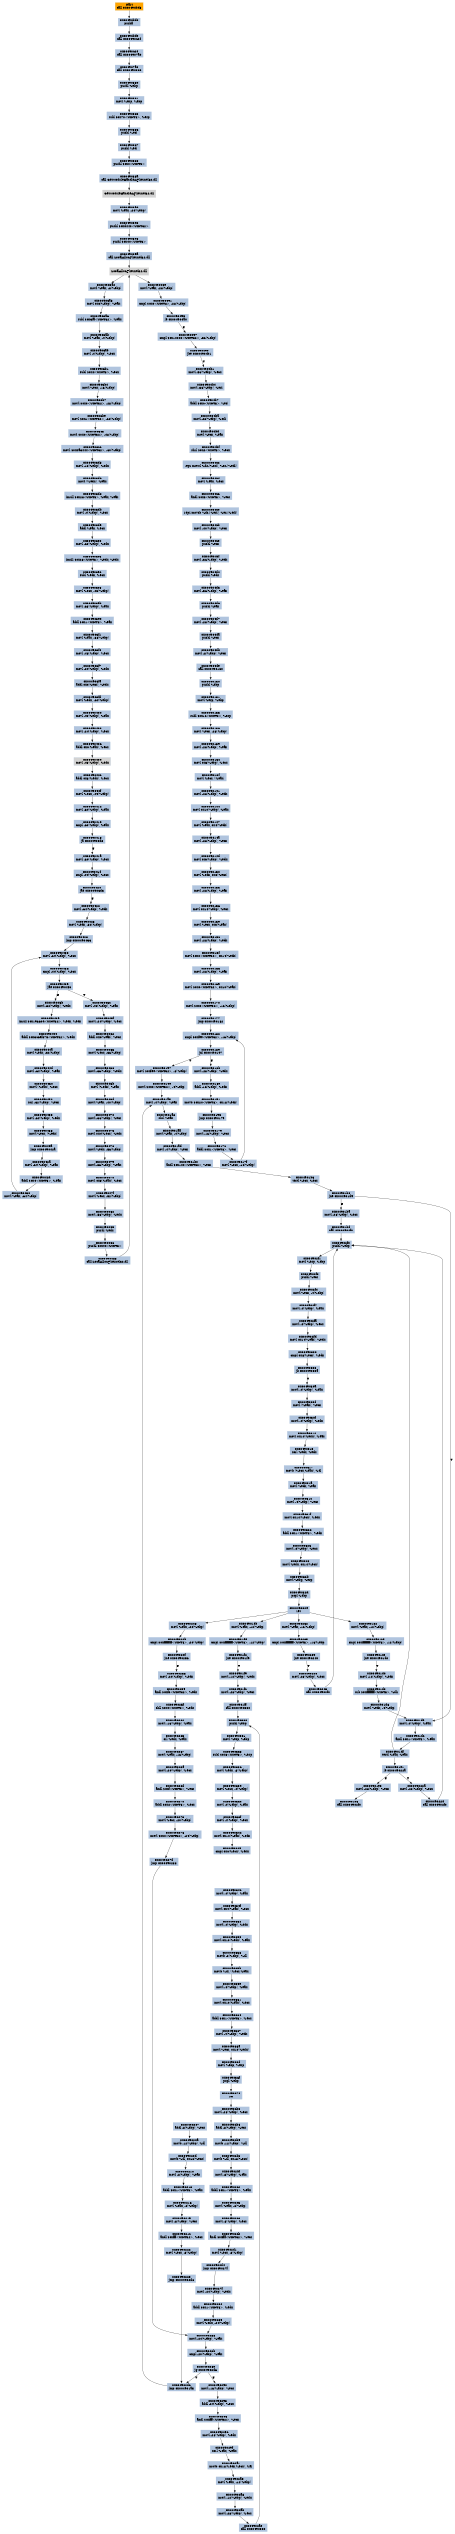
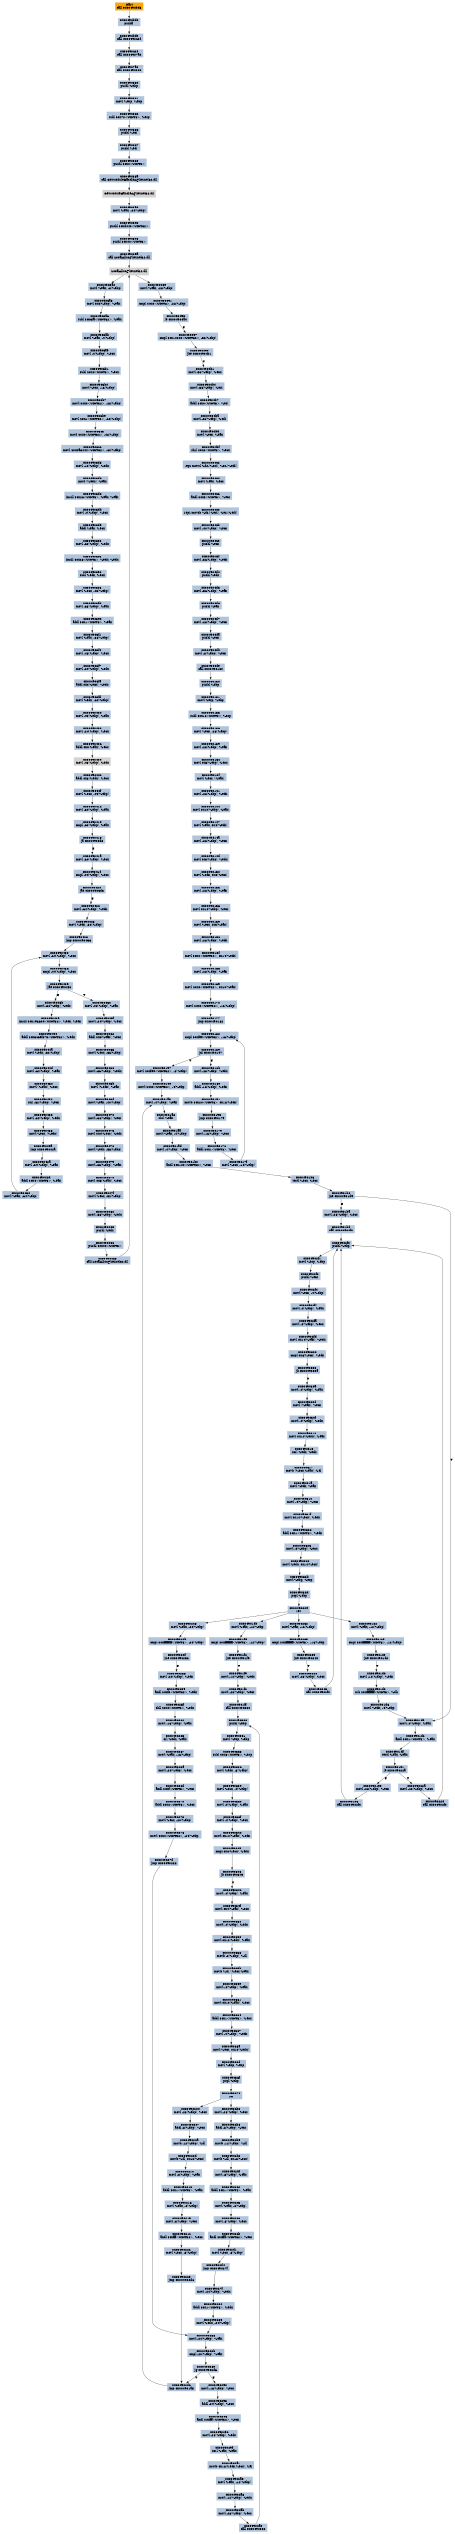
edge "0x004901df testl %eax, %eax" -> "0x004902f0 pushl %ebp": now "0x004901e6 call 0x004902f0" -> "0x004902f0 pushl %ebp"
node "0x00490348 jb 0x0049034c": added
node "0x00490204 movl -28(%ebp), %ecx": added
